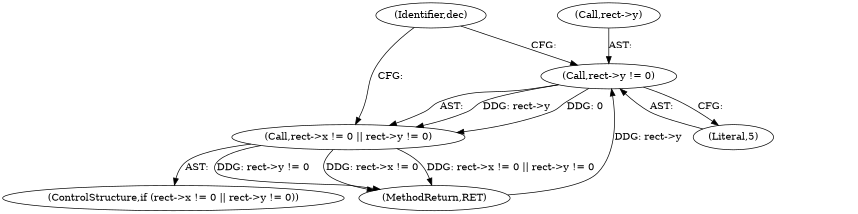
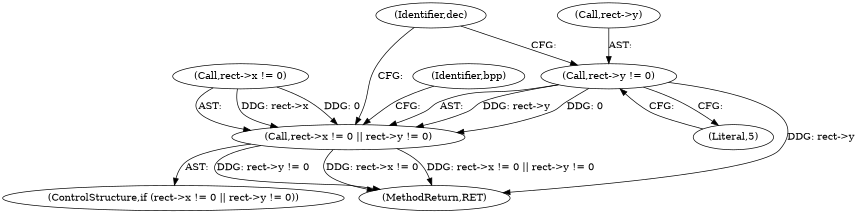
node "(Call,rect->x != 0)": added
node "(Identifier,bpp)": added
edge "(Literal,5)" -> "(Call,rect->y != 0)": label "AST: " -> "CFG: "
edge "(MethodReturn,RET)" -> "(Call,rect->y != 0)": reversed
